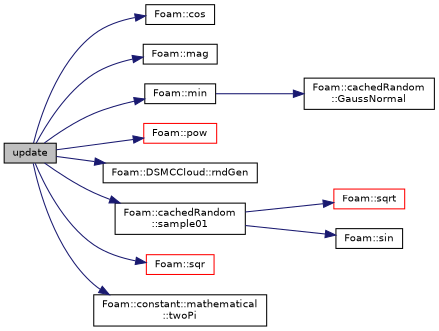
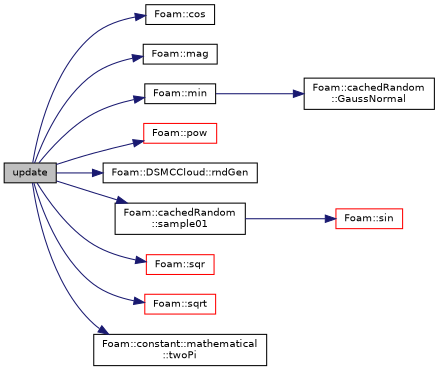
edge "Foam::cachedRandom ::sample01" -> "Foam::sqrt": now "update" -> "Foam::sqrt"
node "Foam::sin": color black -> red
